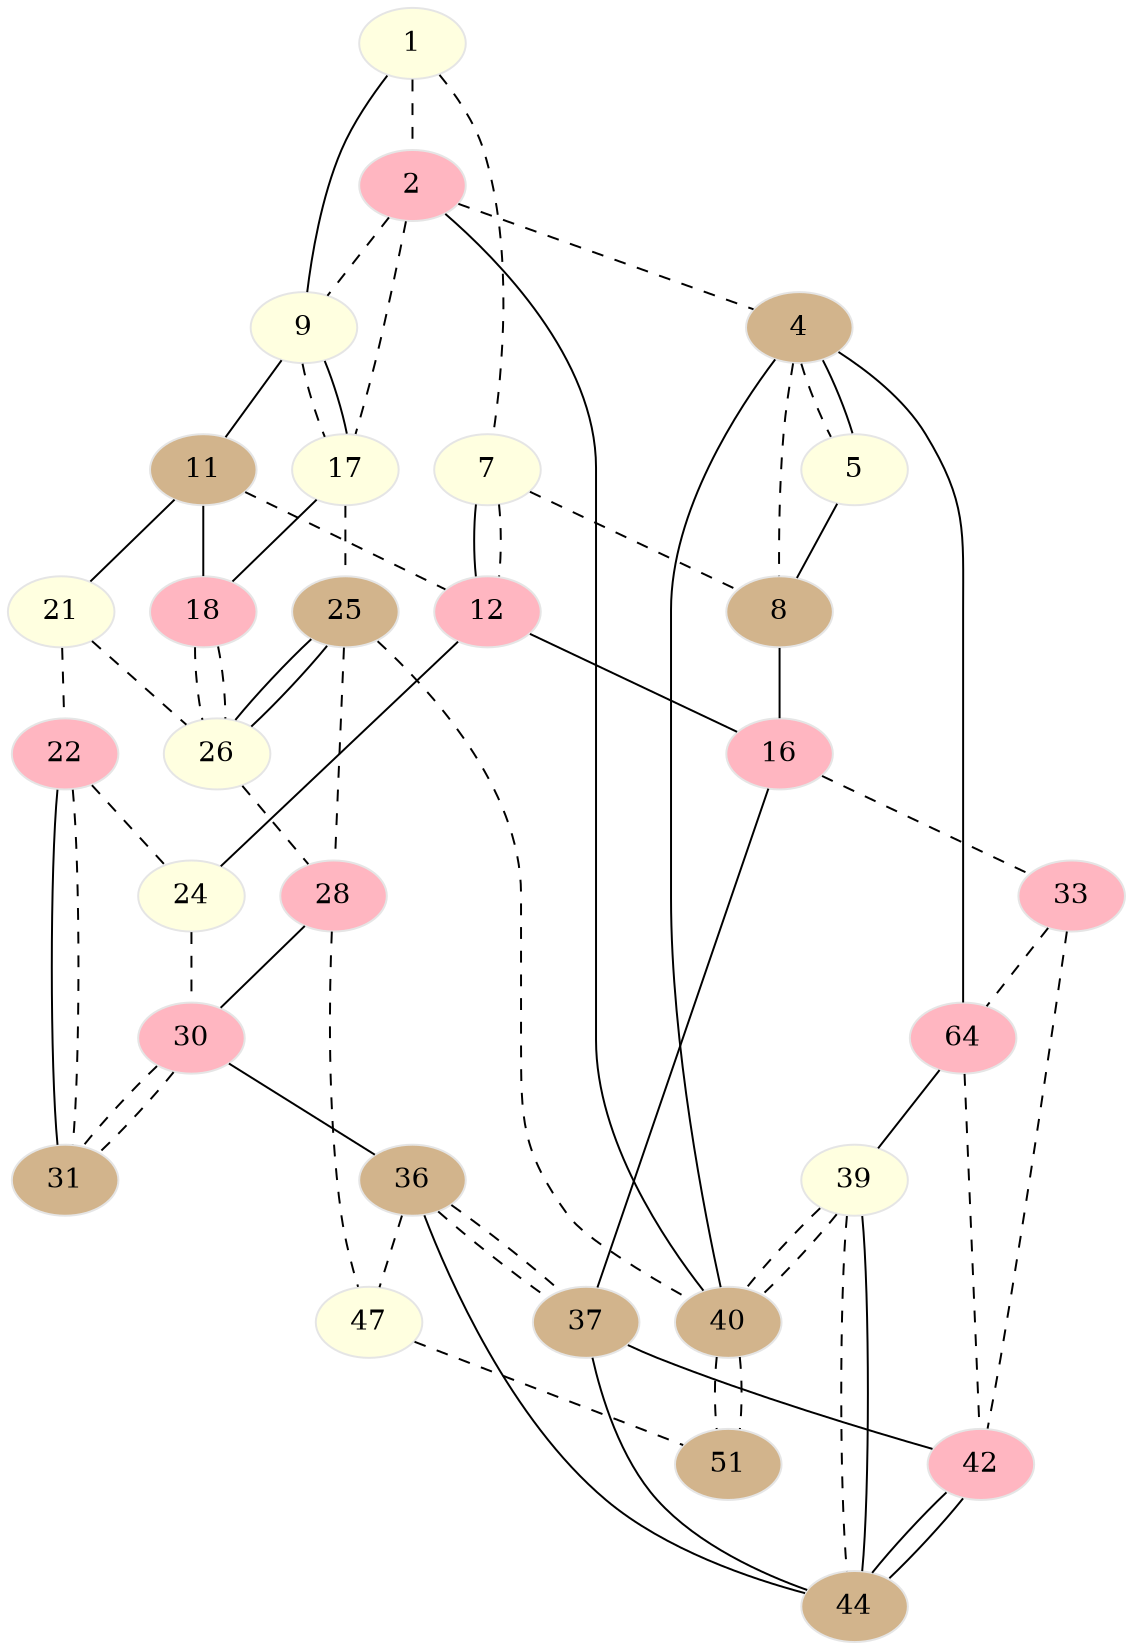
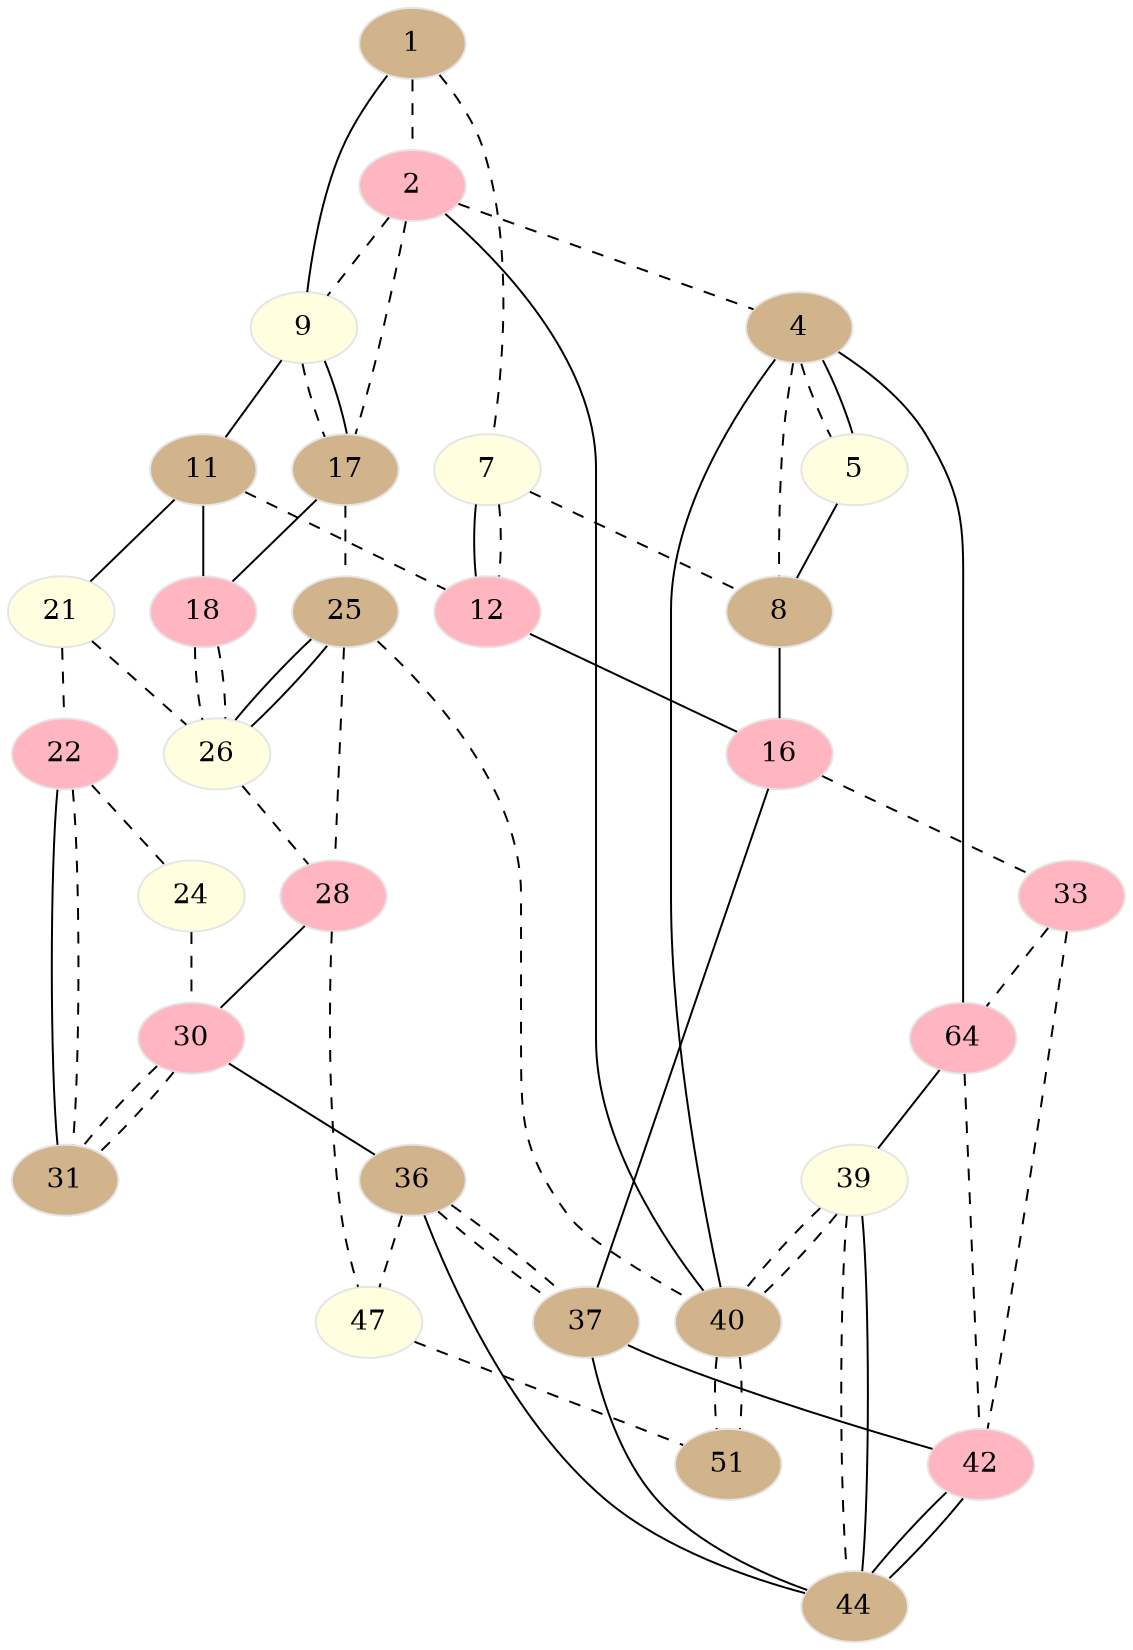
node "1": fillcolor lightyellow -> tan
node "17": fillcolor lightyellow -> tan
edge "12" -- "24": removed
